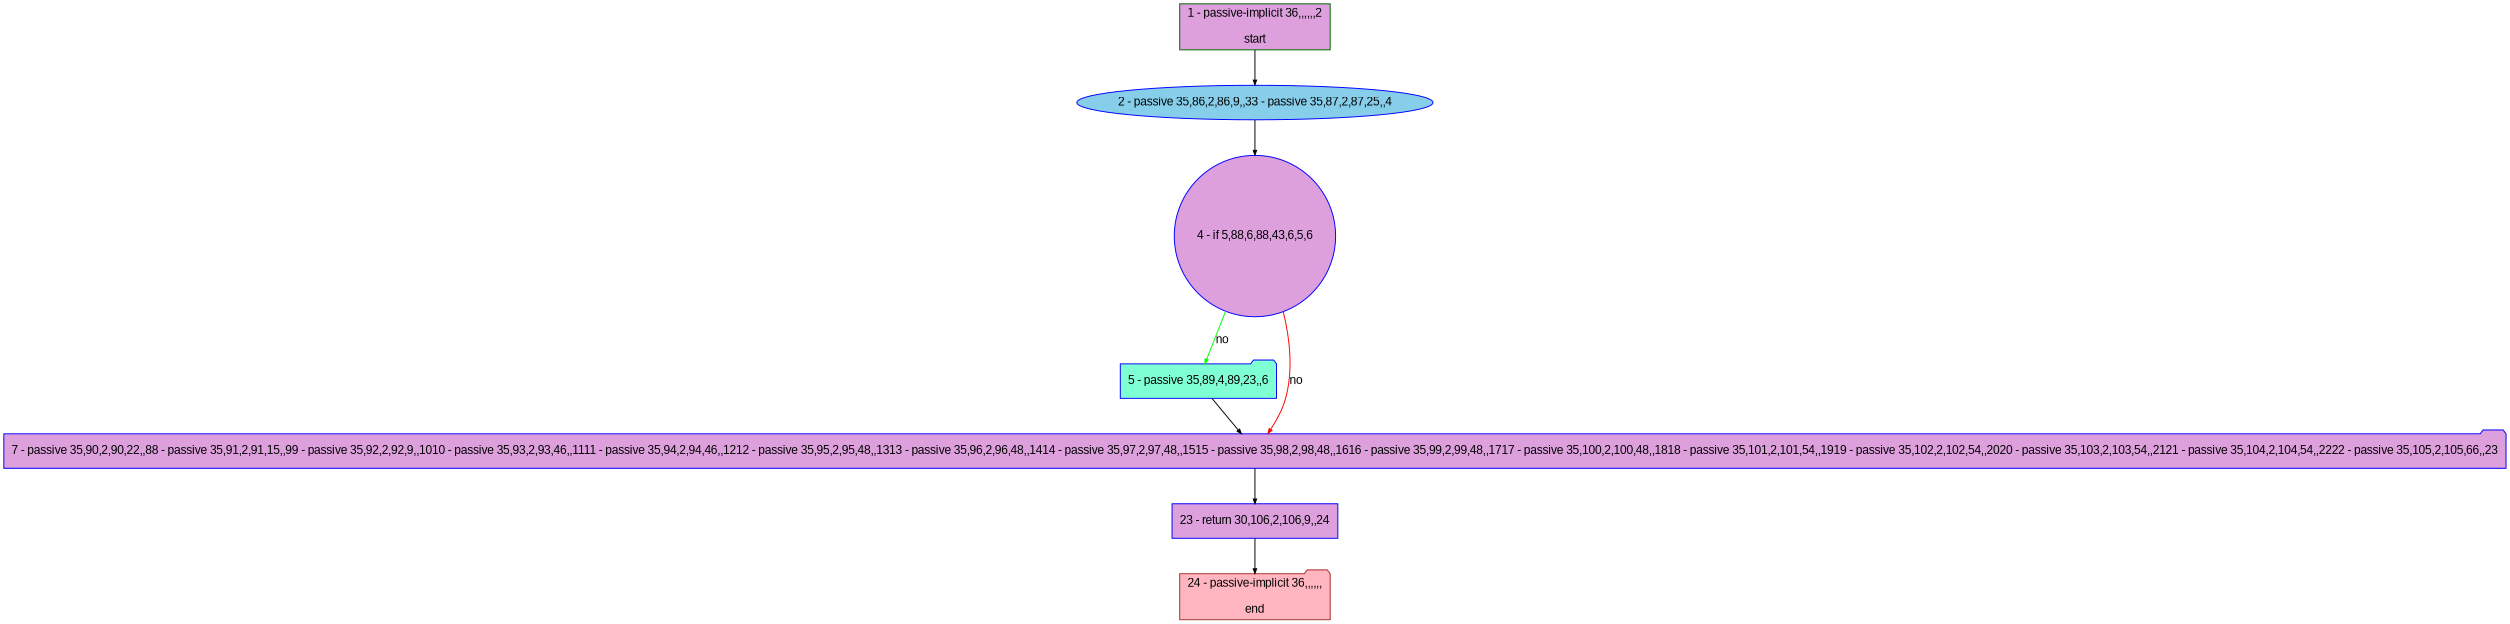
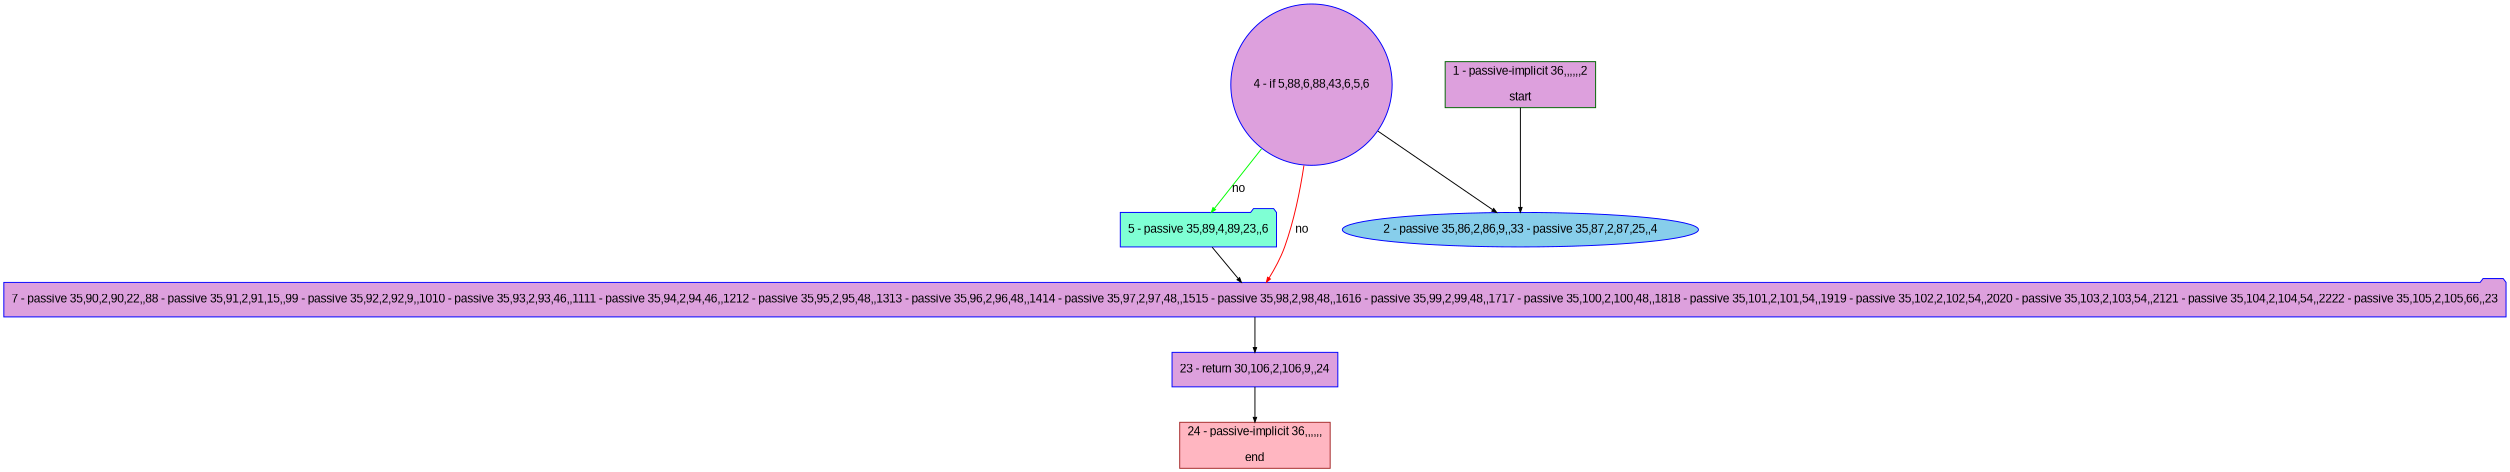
edge "2 - passive 35,86,2,86,9,,33 - passive 35,87,2,87,25,,4" -> "4 - if 5,88,6,88,43,6,5,6": reversed
node "24 - passive-implicit 36,,,,,, end": shape folder -> box
